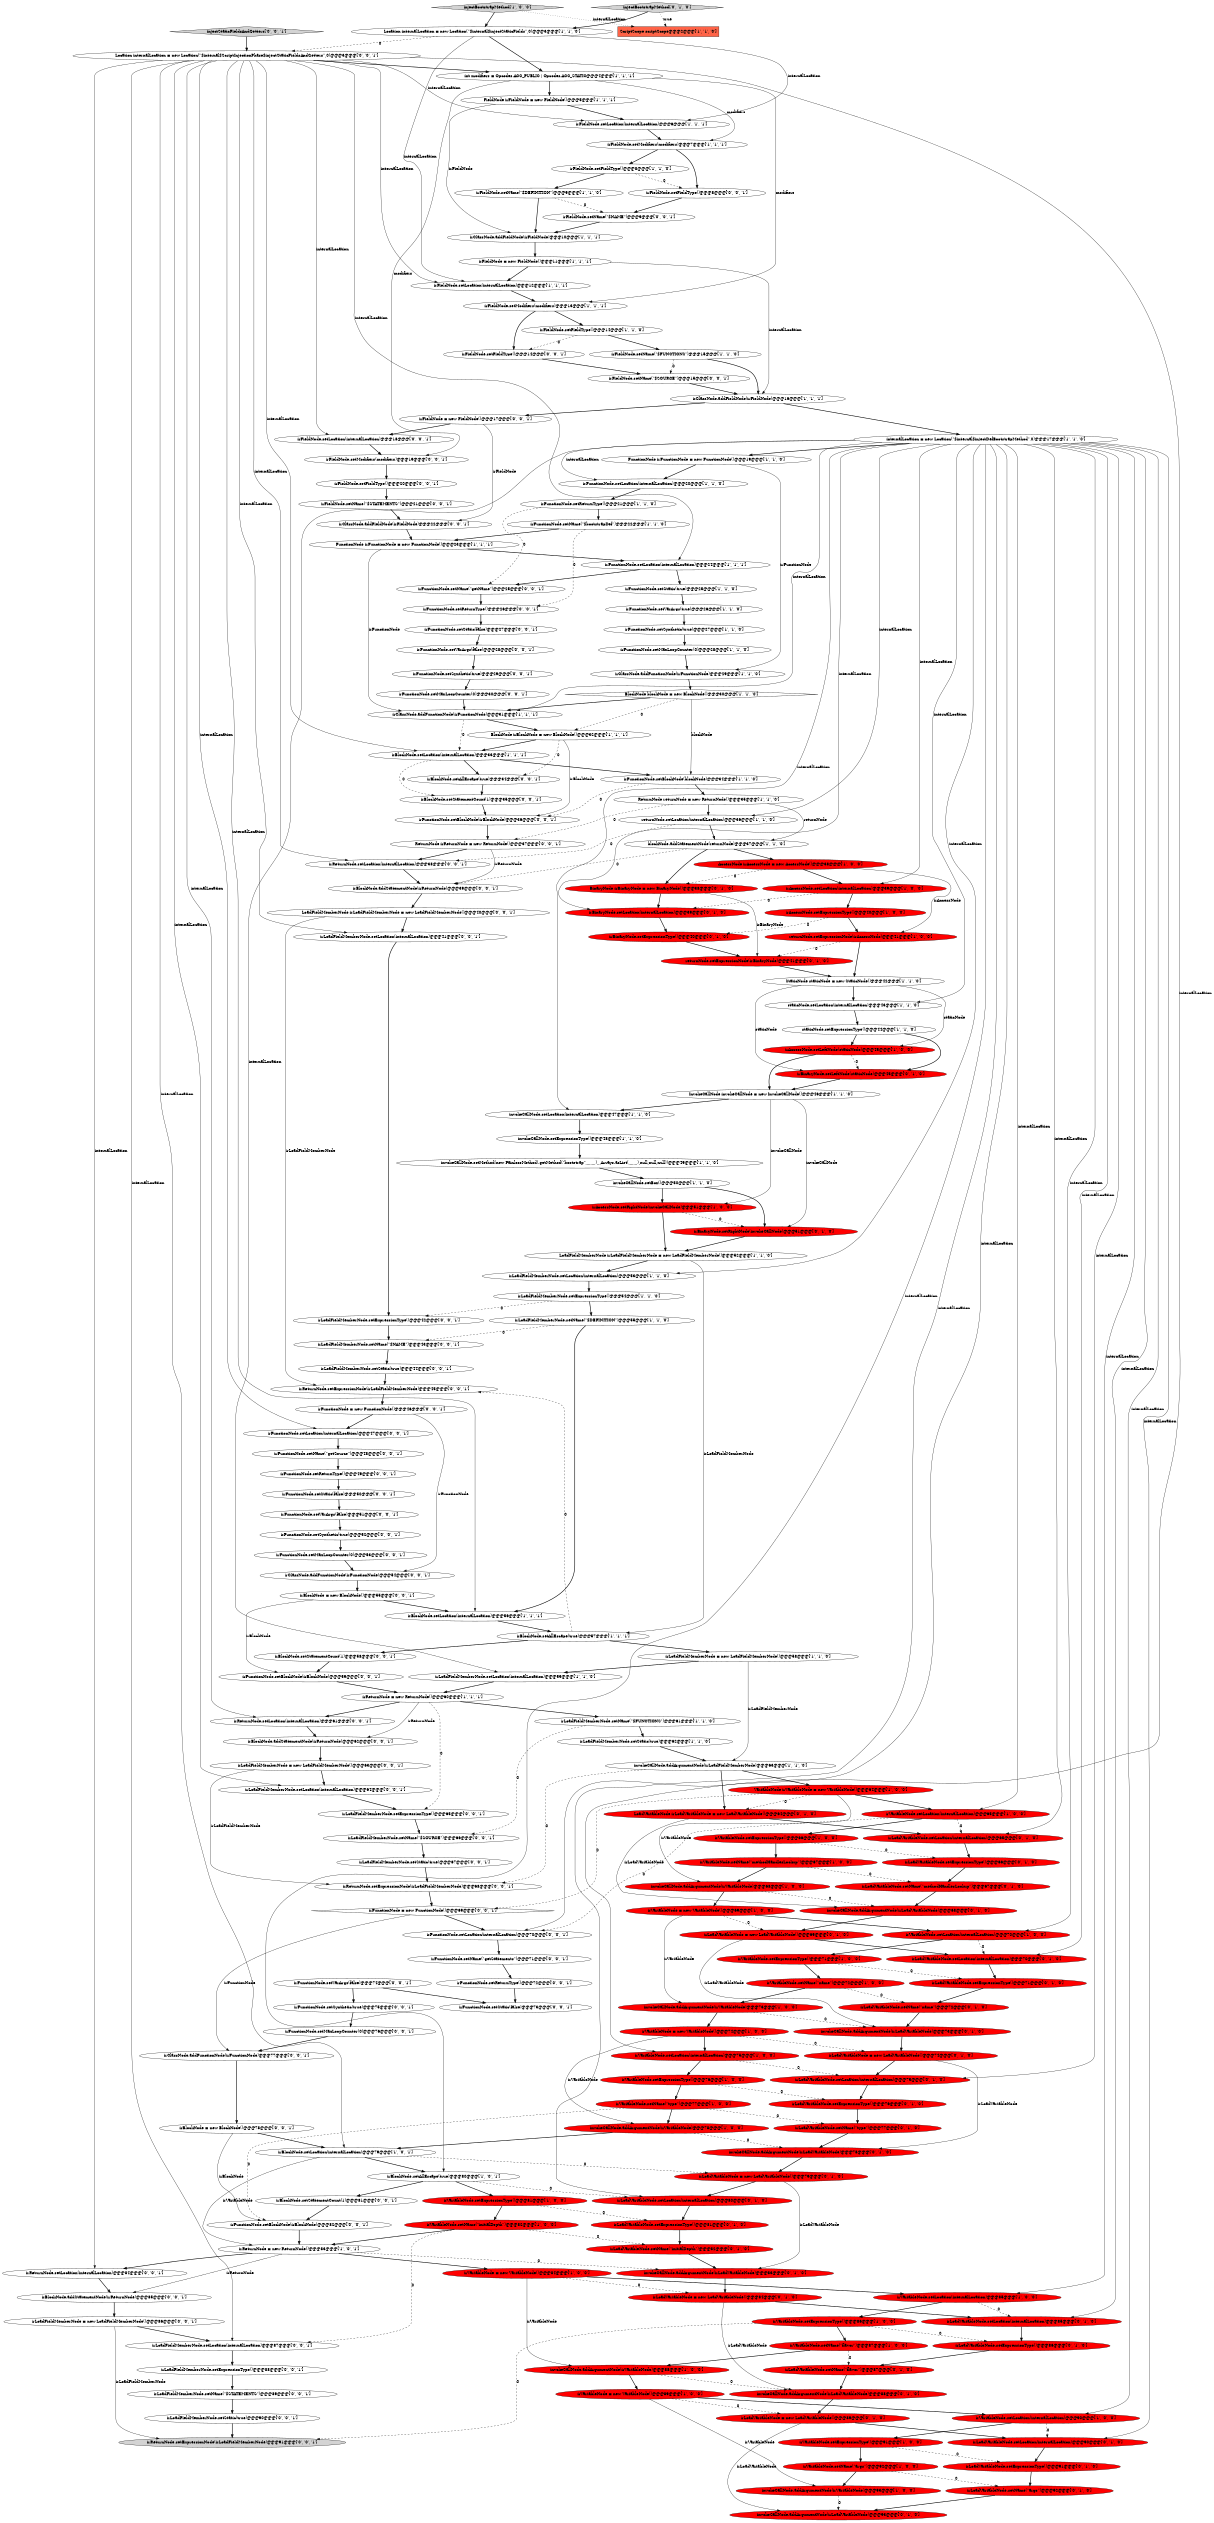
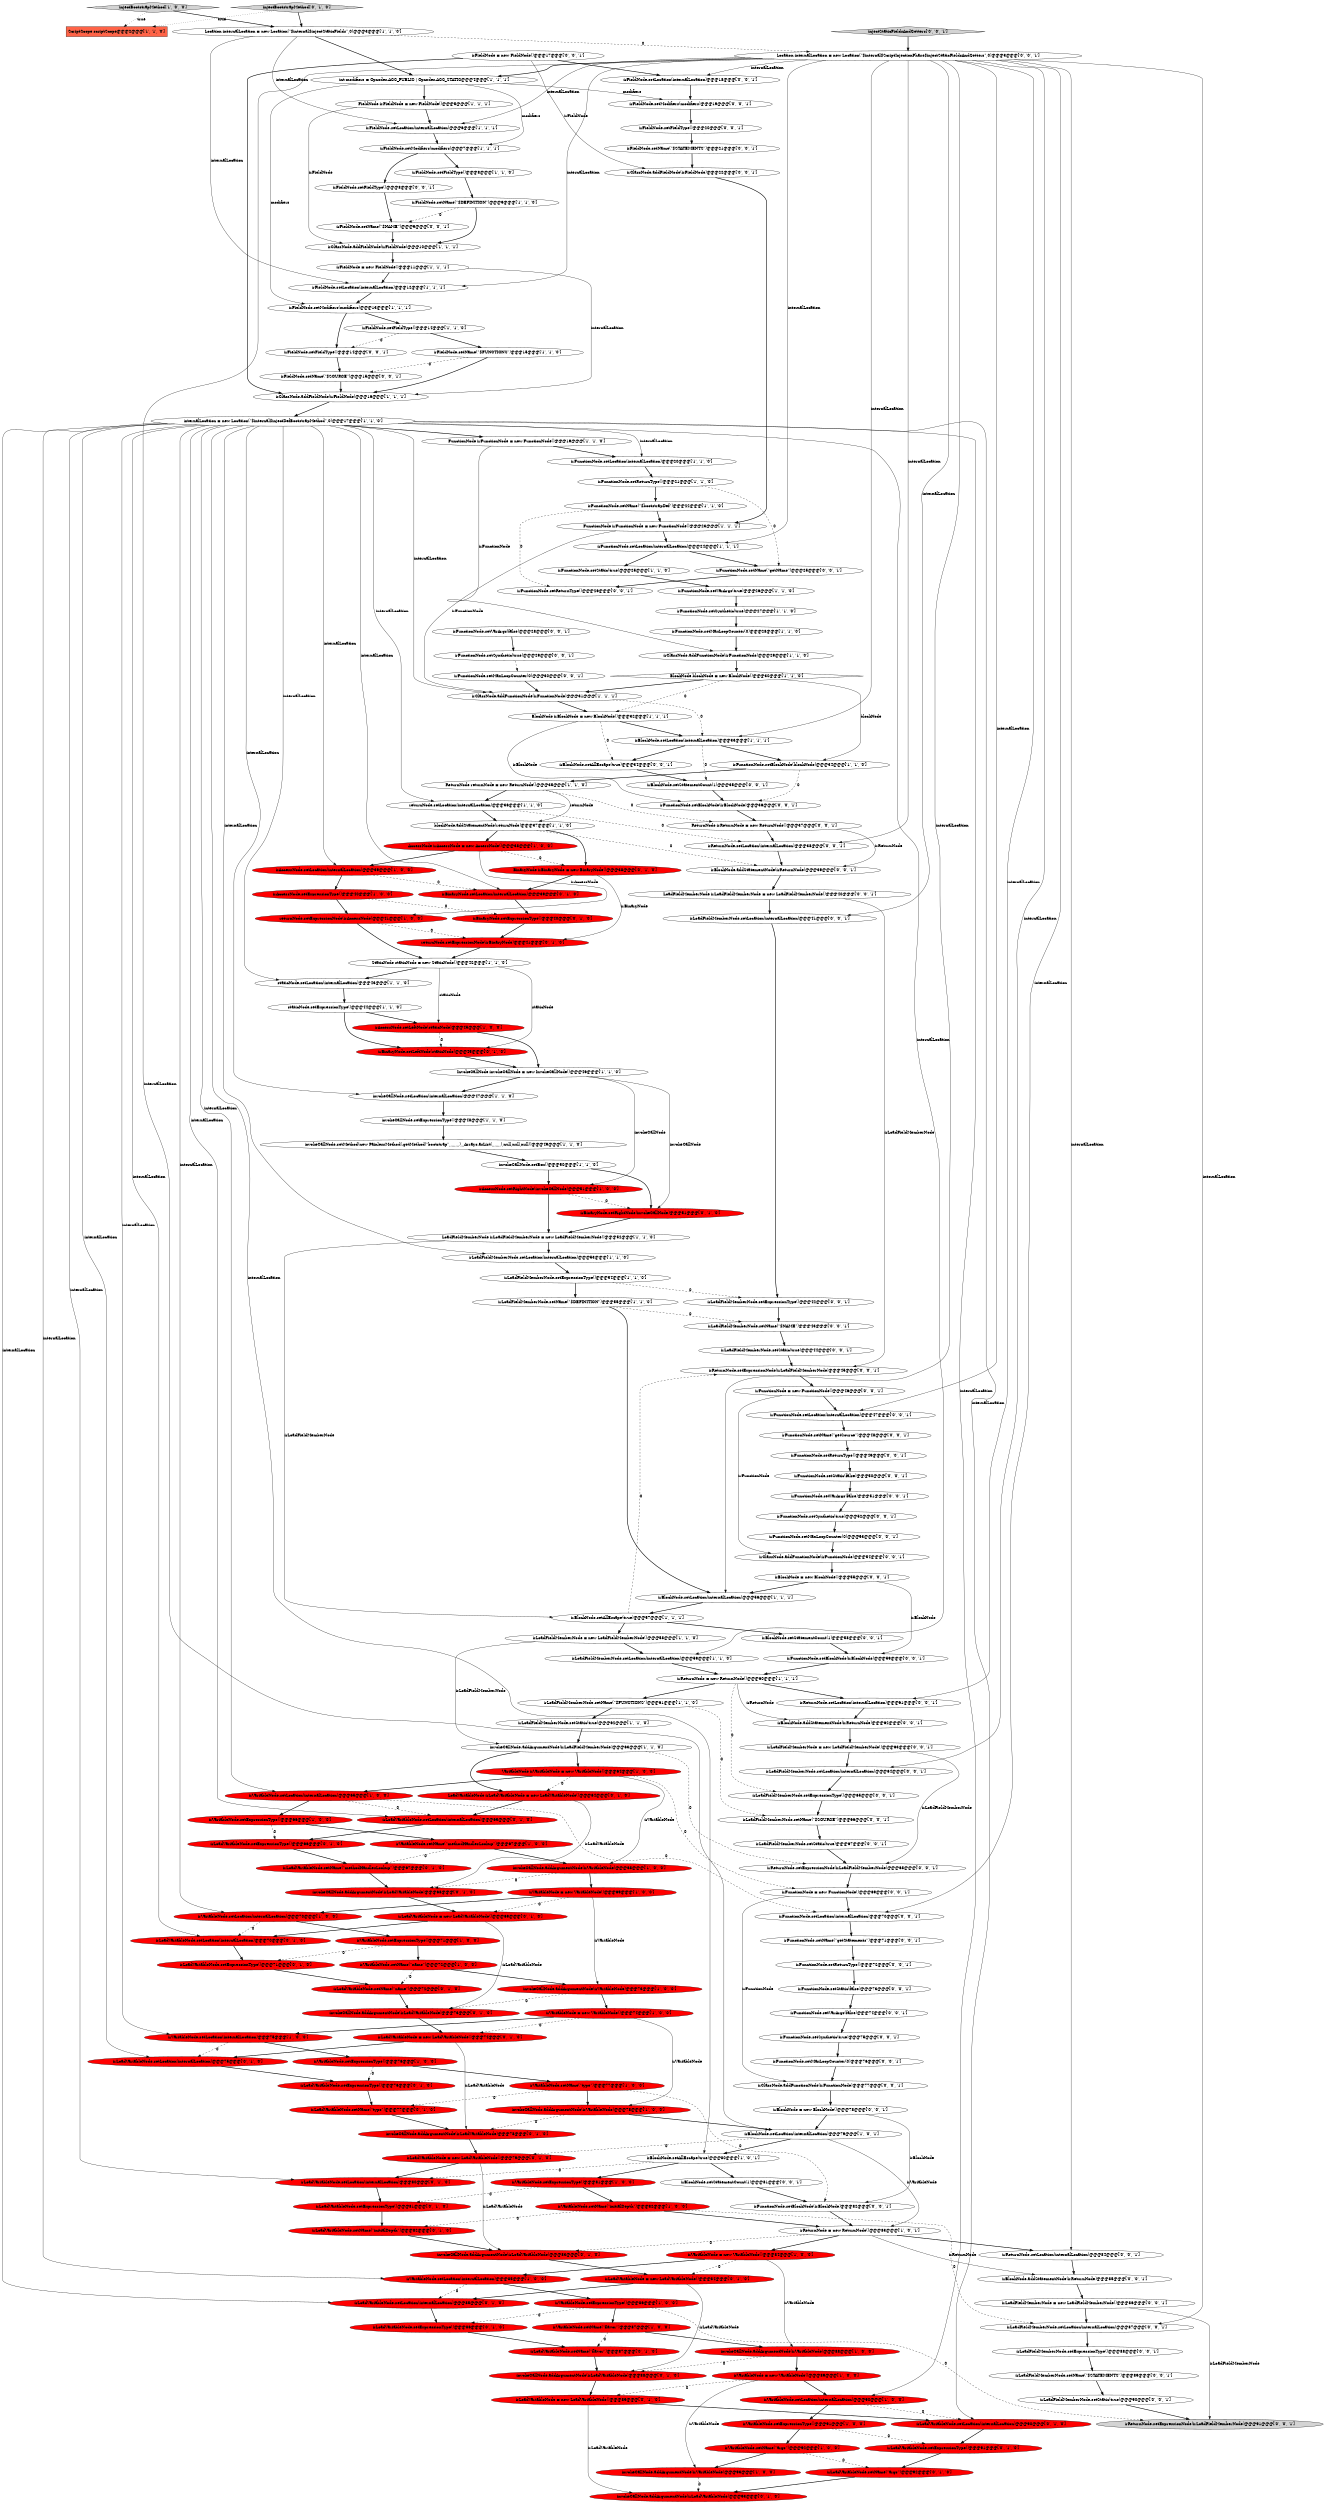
edge "injectBootstrapMethod['1', '0', '0']" -> "ScriptScope scriptScope@@@2@@@['1', '1', '0']": label "internalLocation" -> "true"
edge "irFieldNode.setFieldType()@@@8@@@['1', '1', '0']" -> "irFieldNode.setFieldType()@@@8@@@['0', '0', '1']": removed, label "0"
edge "irClassNode.addFieldNode(irFieldNode)@@@16@@@['1', '1', '1']" -> "irFieldNode = new FieldNode()@@@17@@@['0', '0', '1']": reversed
node "irFunctionNode.setStatic(false)@@@27@@@['0', '0', '1']": removed
edge "irFunctionNode.setSynthetic(true)@@@29@@@['0', '0', '1']" -> "irFunctionNode.setMaxLoopCounter(0)@@@30@@@['0', '0', '1']": style bold -> dashed
node "irFunctionNode = new FunctionNode()@@@69@@@['0', '0', '1']": shape diamond -> ellipse
edge "irFunctionNode.setVarArgs(false)@@@74@@@['0', '0', '1']" -> "irFunctionNode.setStatic(false)@@@73@@@['0', '0', '1']": reversed
